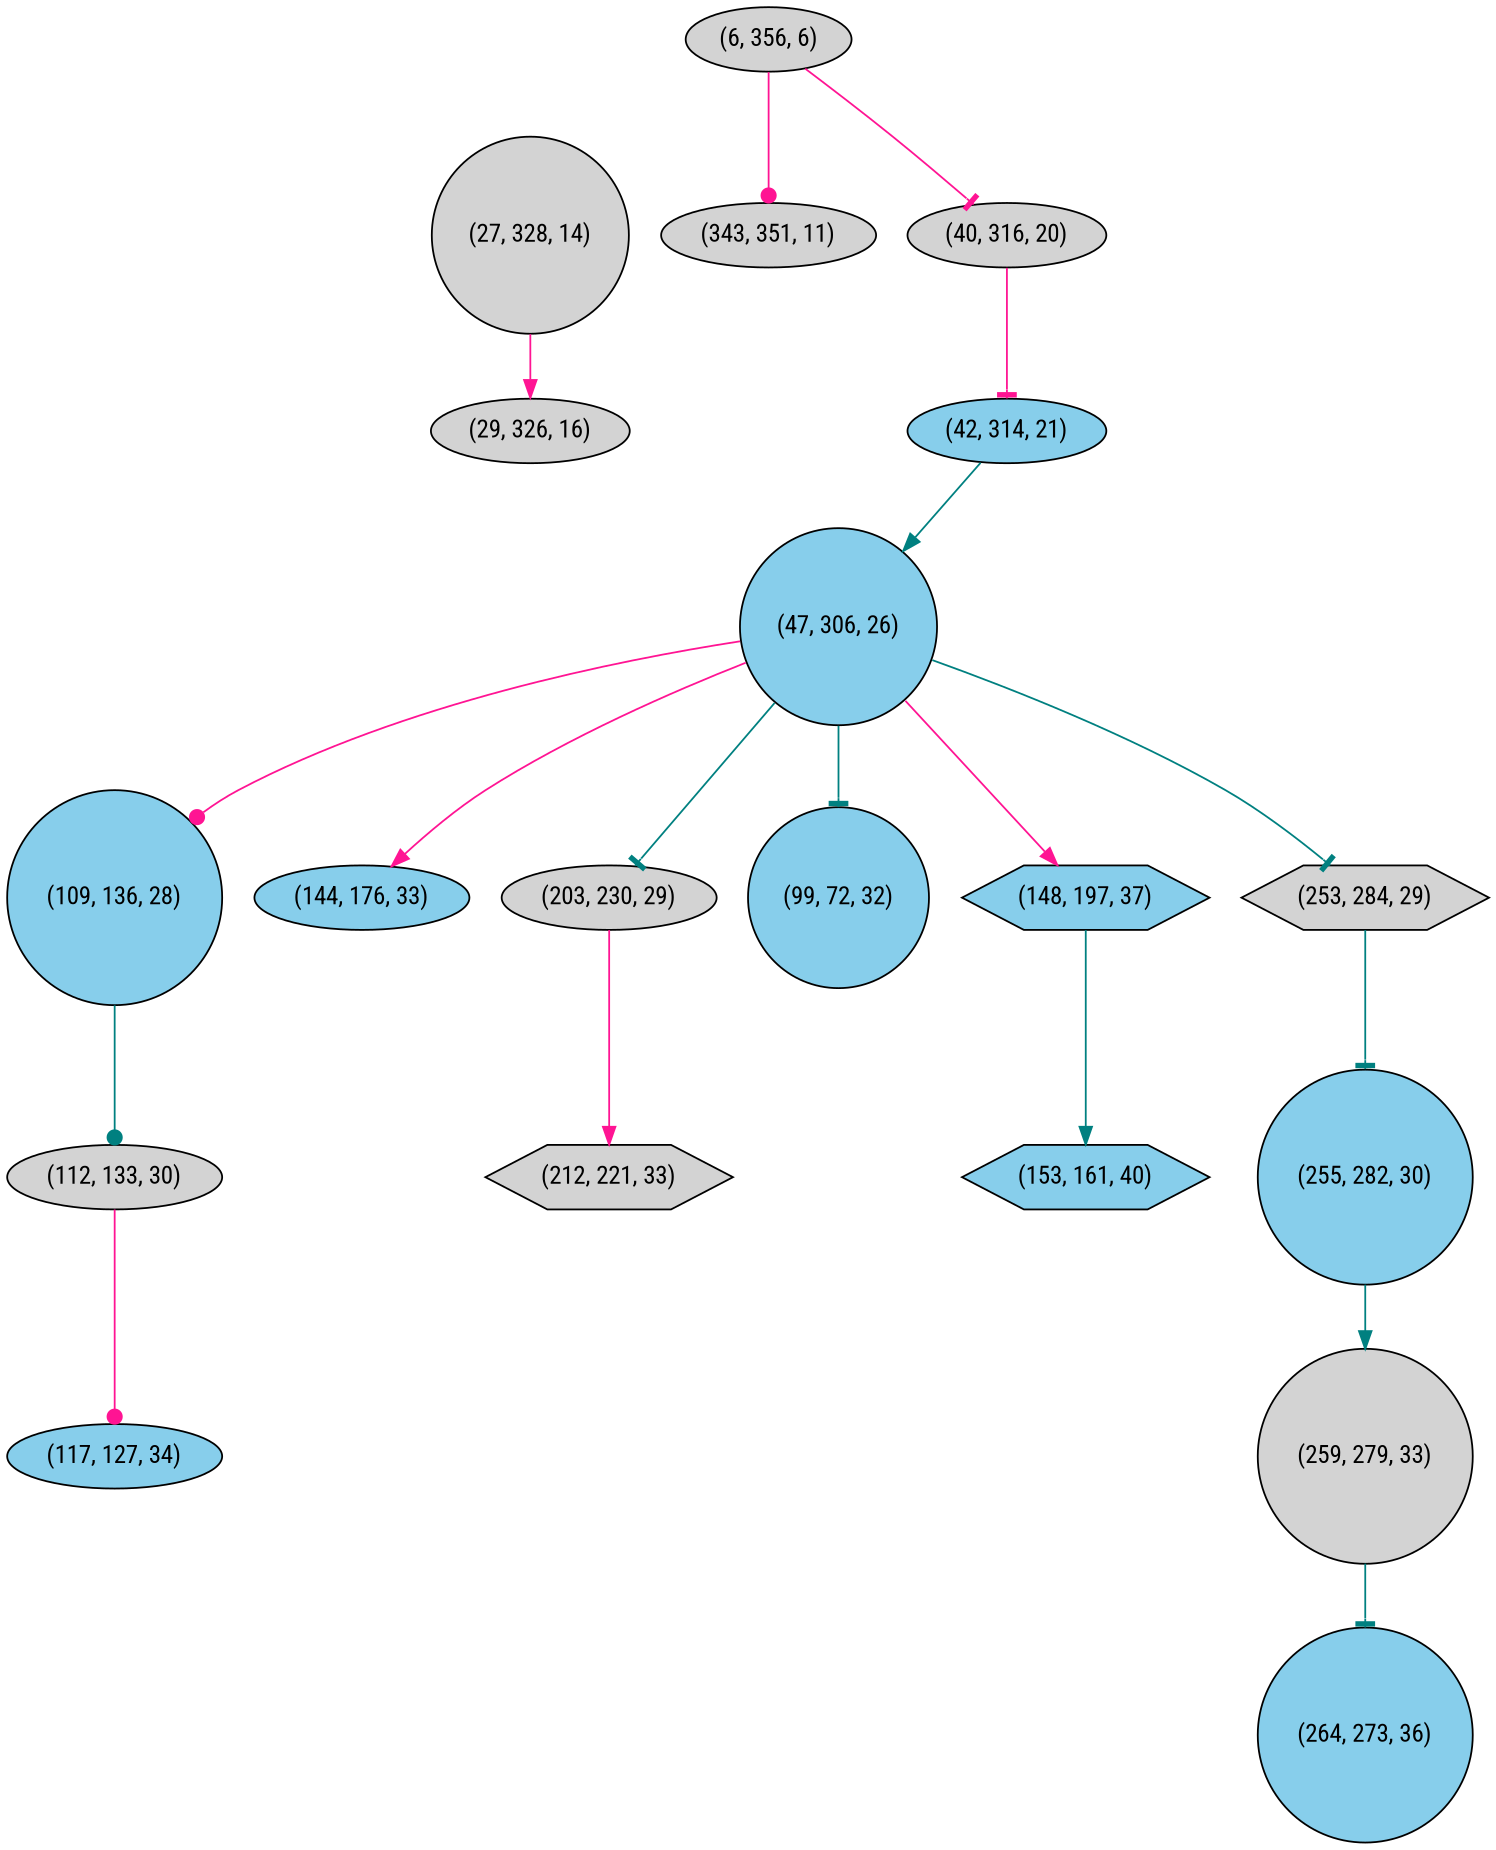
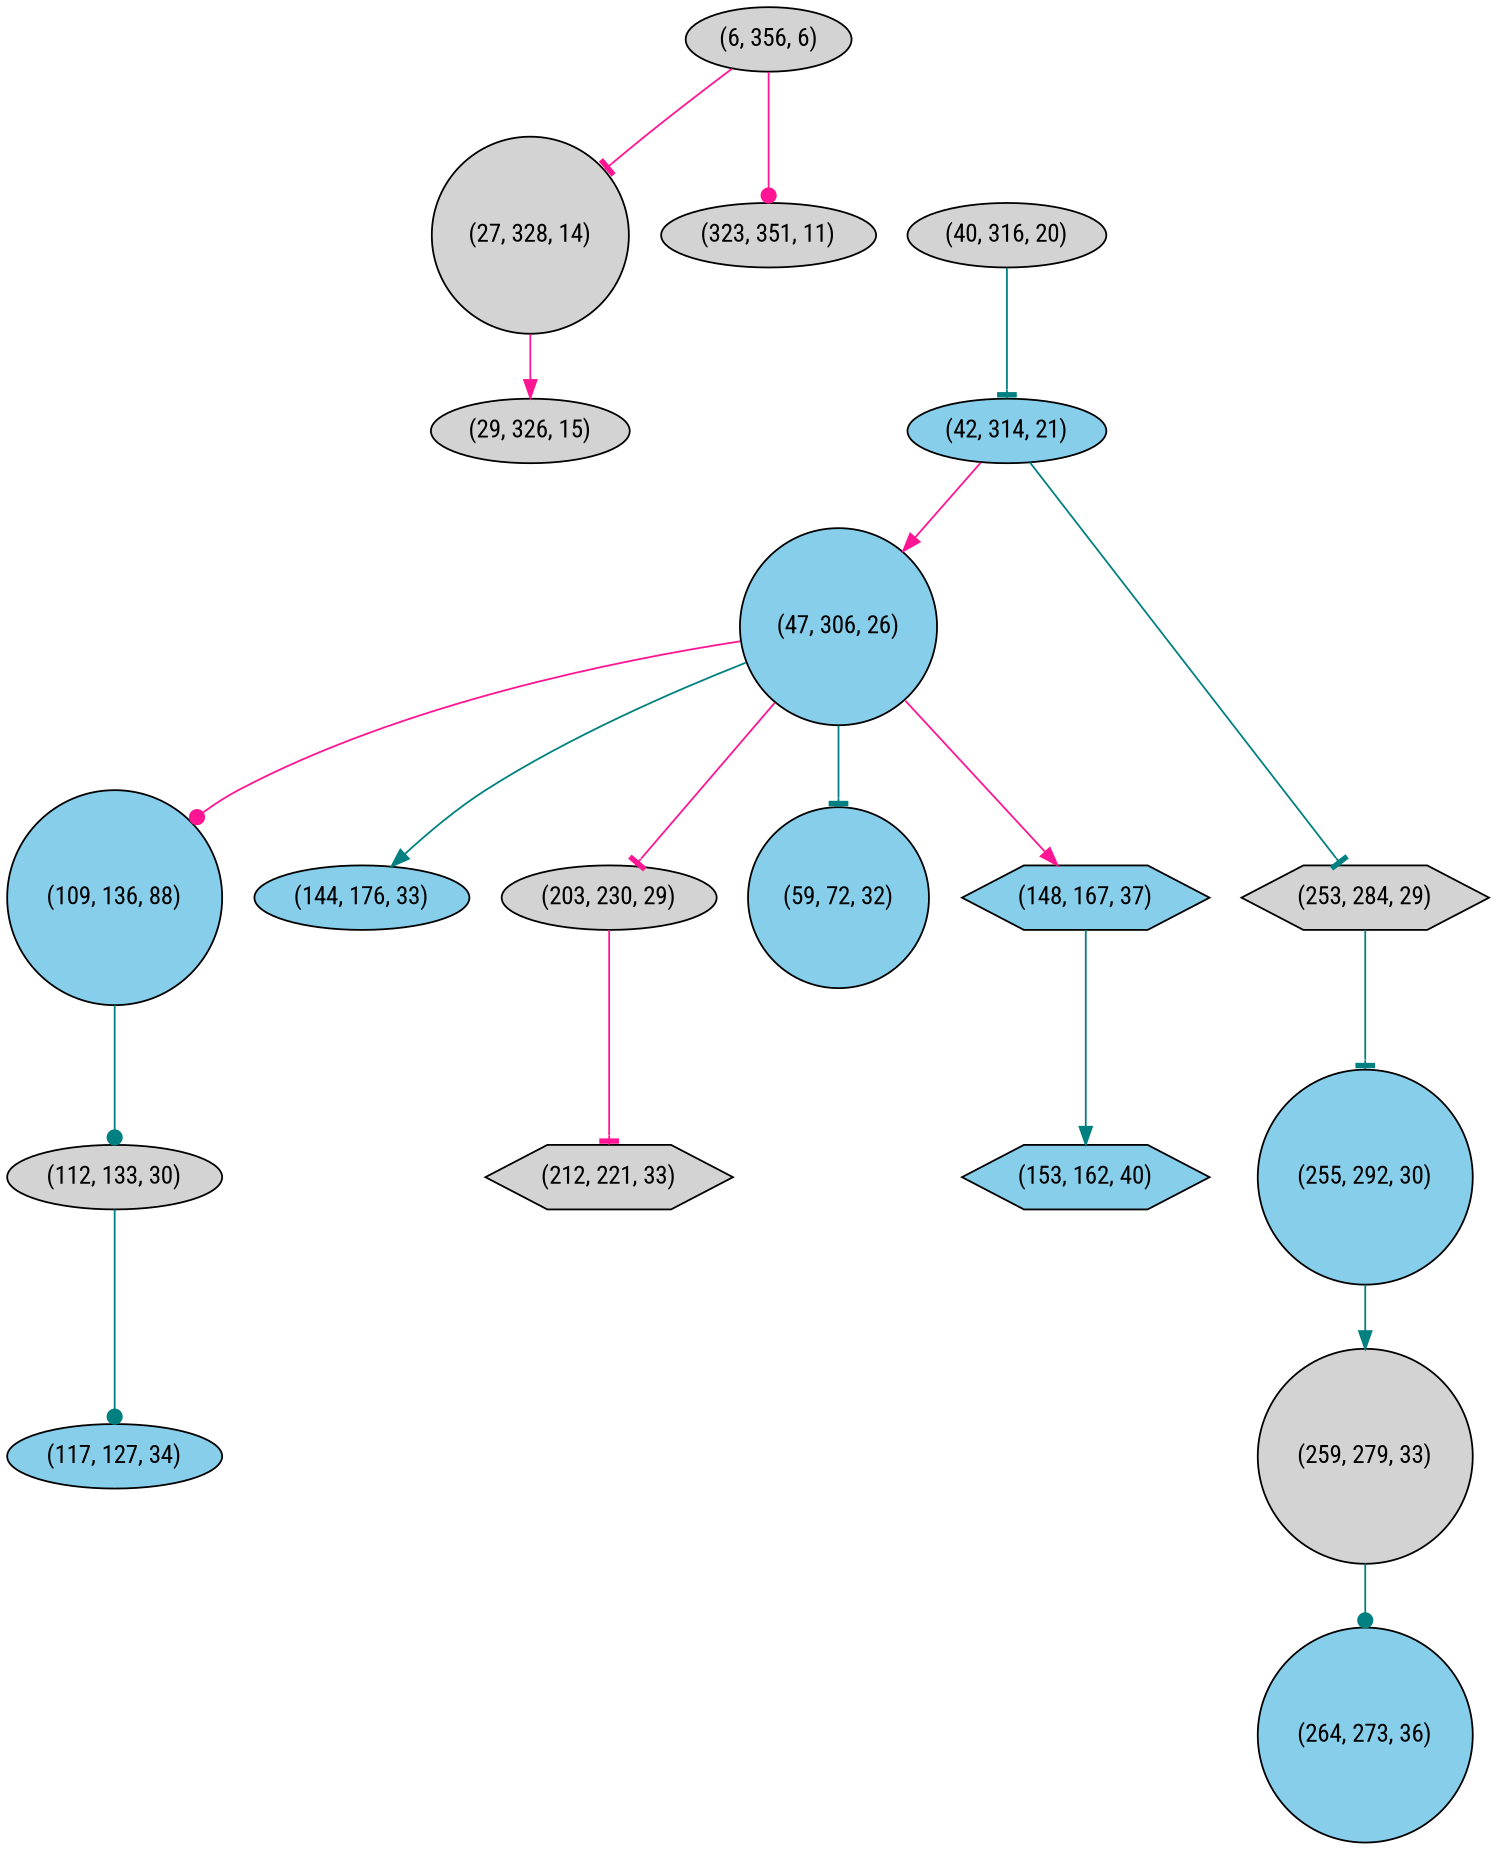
edge "(6, 356, 6)" -> "(40, 316, 20)": now "(6, 356, 6)" -> "(27, 328, 14)"
node "(343, 351, 11)": label "(343, 351, 11)" -> "(323, 351, 11)"
edge "(40, 316, 20)" -> "(42, 314, 21)": color deeppink -> teal
node "(29, 326, 16)": label "(29, 326, 16)" -> "(29, 326, 15)"
edge "(42, 314, 21)" -> "(47, 306, 26)": color teal -> deeppink
edge "(47, 306, 26)" -> "(144, 176, 33)": color deeppink -> teal
edge "(47, 306, 26)" -> "(253, 284, 29)": now "(42, 314, 21)" -> "(253, 284, 29)"
edge "(47, 306, 26)" -> "(203, 230, 29)": color teal -> deeppink
node "(109, 136, 28)": label "(109, 136, 28)" -> "(109, 136, 88)"
node "(99, 72, 32)": label "(99, 72, 32)" -> "(59, 72, 32)"
node "(148, 197, 37)": label "(148, 197, 37)" -> "(148, 167, 37)"
edge "(203, 230, 29)" -> "(212, 221, 33)": arrowhead normal -> tee
node "(153, 161, 40)": label "(153, 161, 40)" -> "(153, 162, 40)"
node "(255, 282, 30)": label "(255, 282, 30)" -> "(255, 292, 30)"
edge "(112, 133, 30)" -> "(117, 127, 34)": color deeppink -> teal
edge "(259, 279, 33)" -> "(264, 273, 36)": arrowhead tee -> dot
